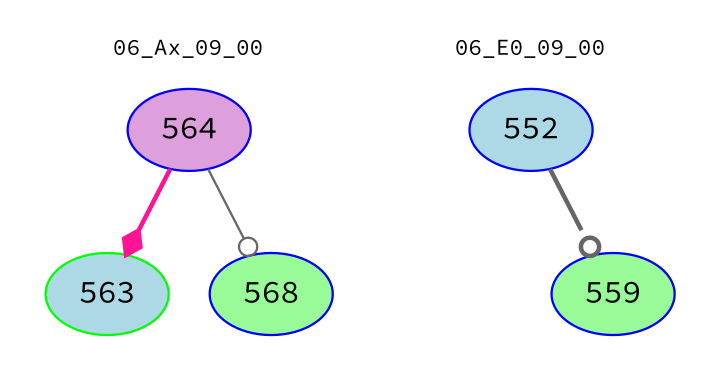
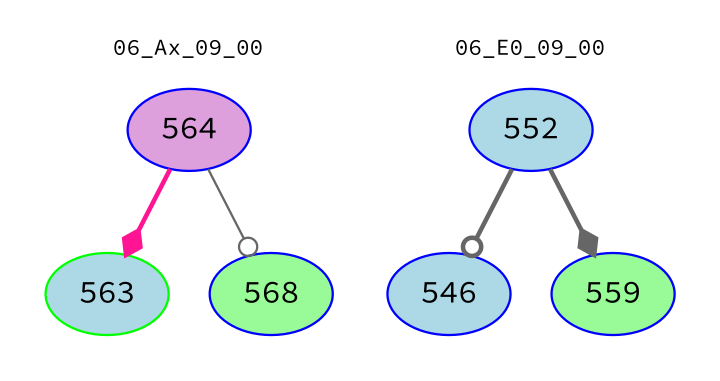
edge "552" -> "559": arrowhead odot -> diamond
node "546": added
